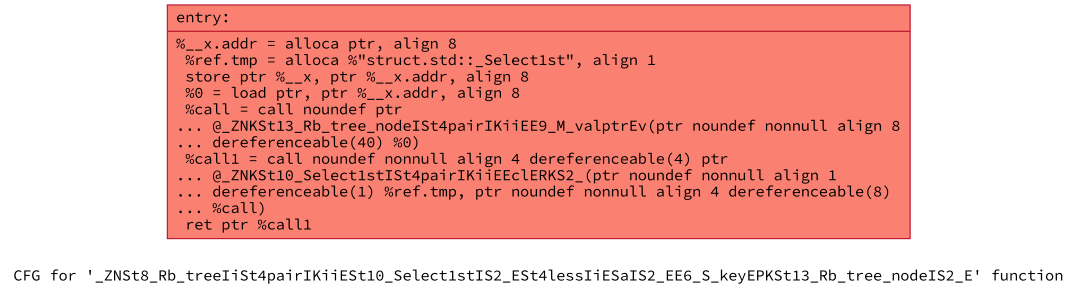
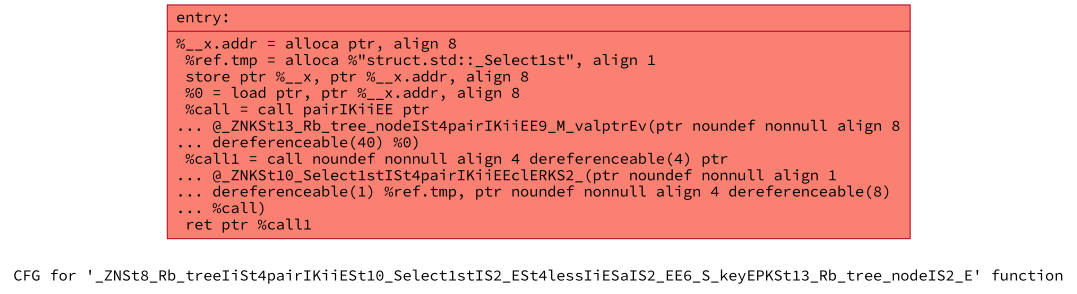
node "entry:": text "%call = call noundef ptr" -> "%call = call pairIKiiEE ptr"
